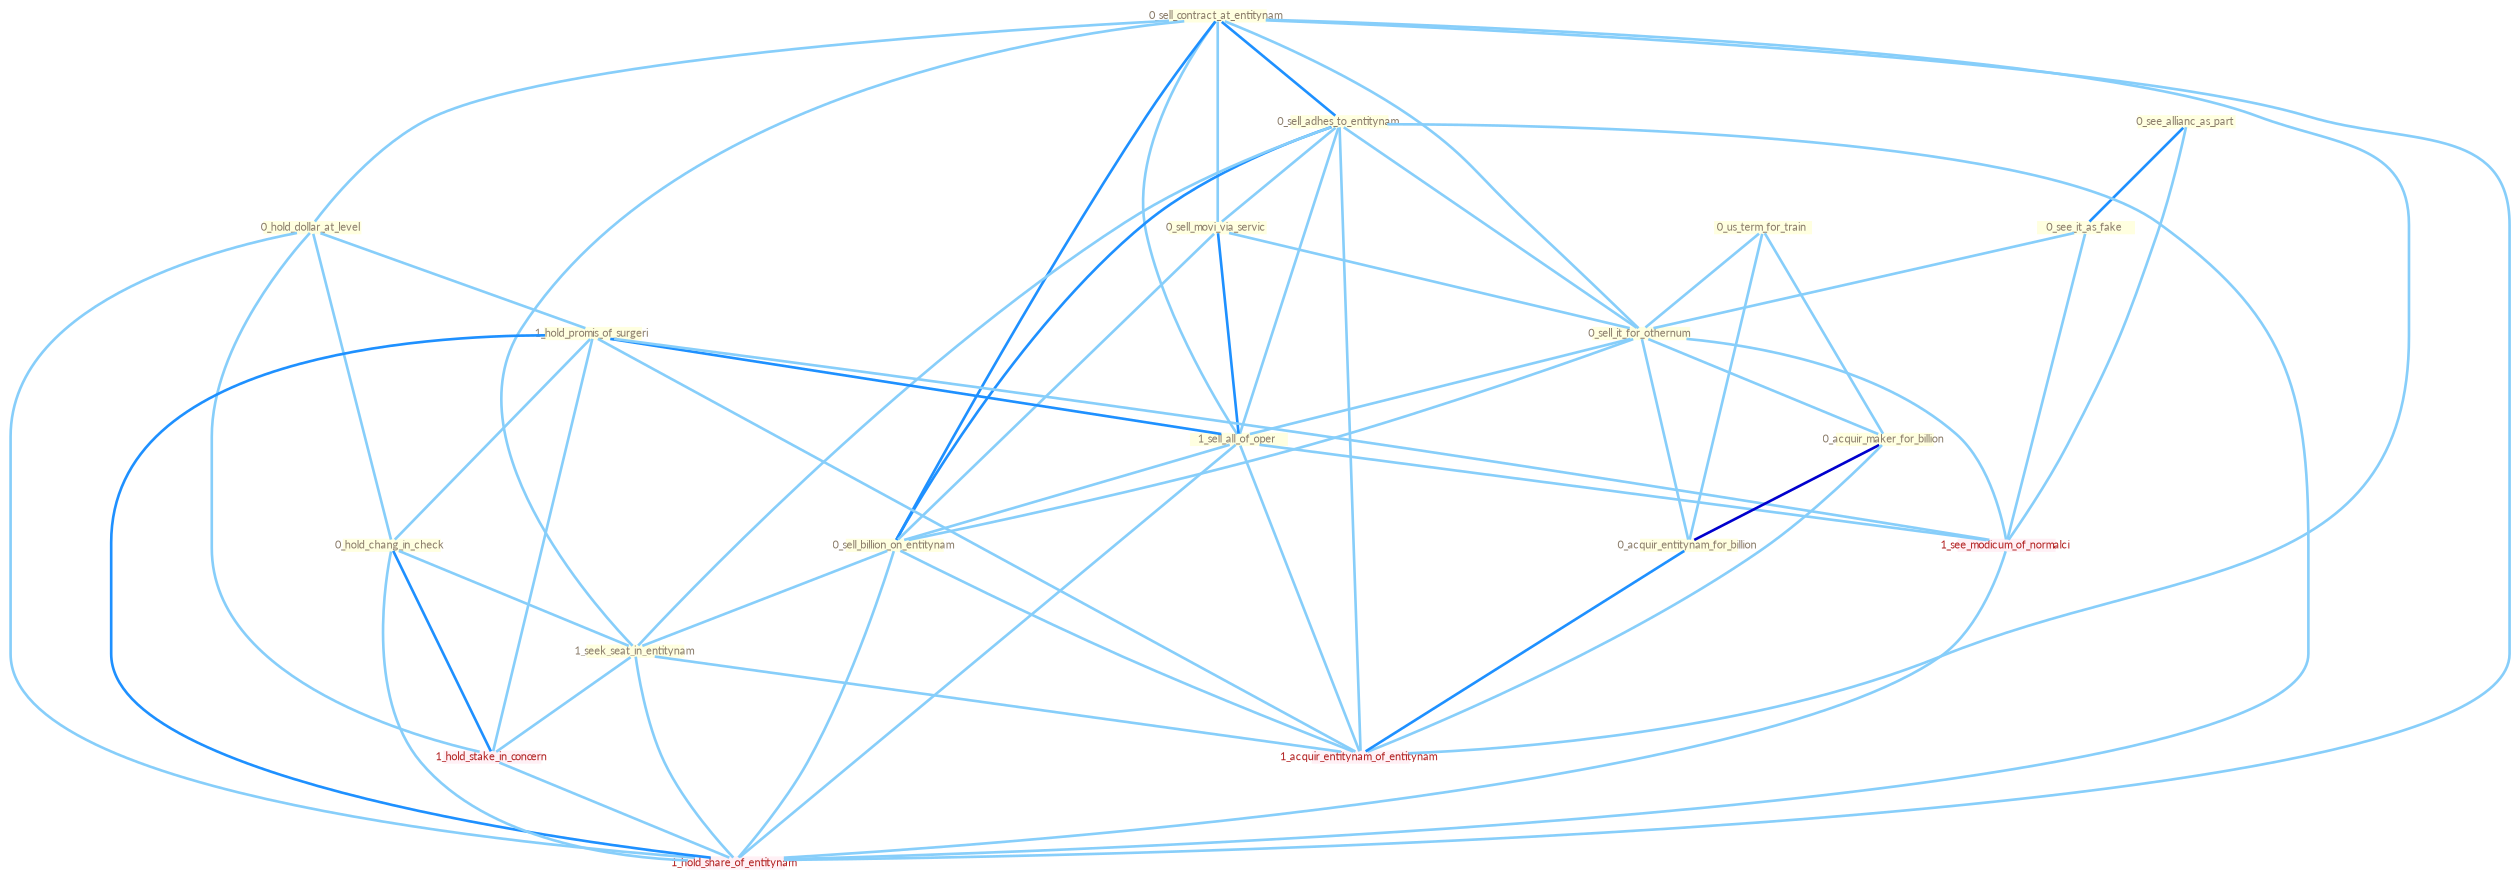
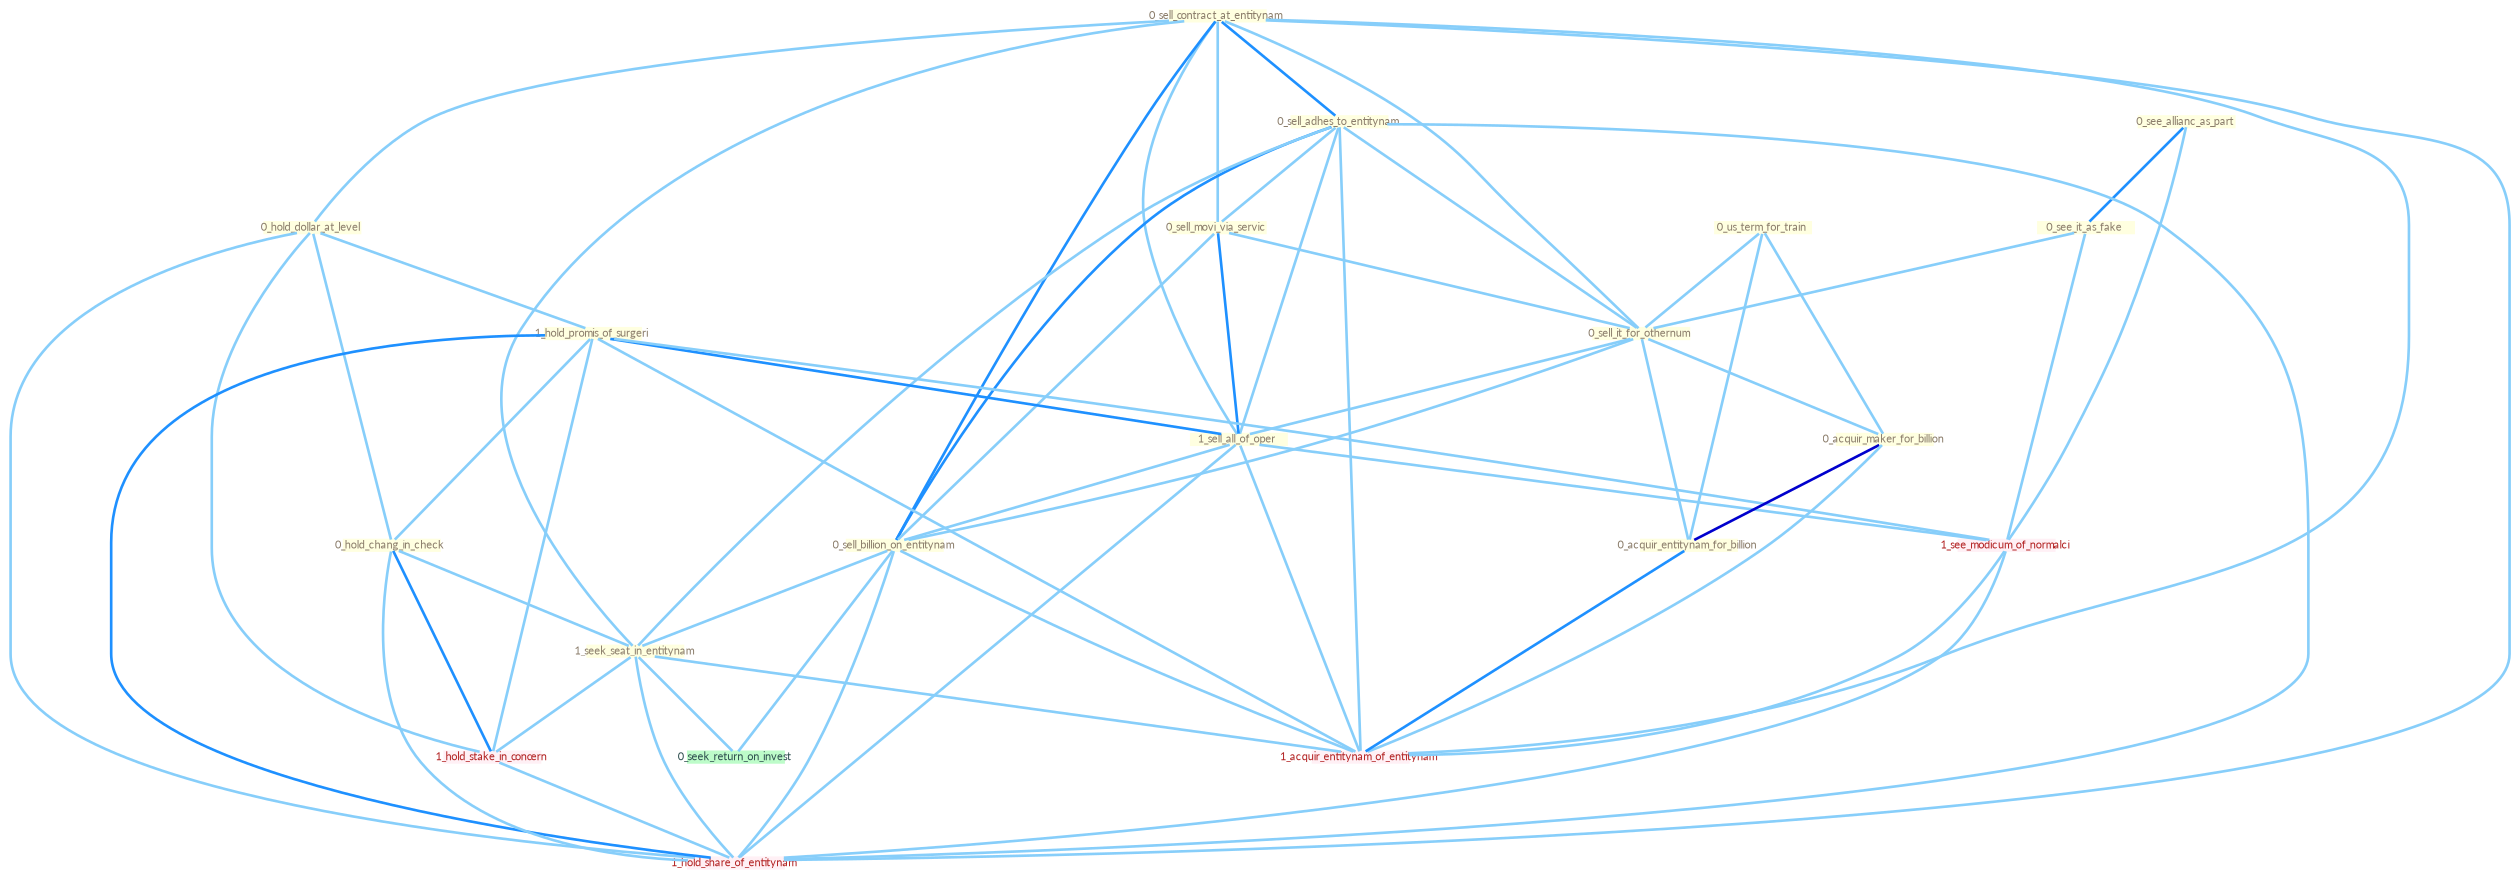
edge "0_sell_it_for_othernum" -- "1_see_modicum_of_normalci": now "1_acquir_entitynam_of_entitynam" -- "1_see_modicum_of_normalci"
node "0_seek_return_on_invest": added
